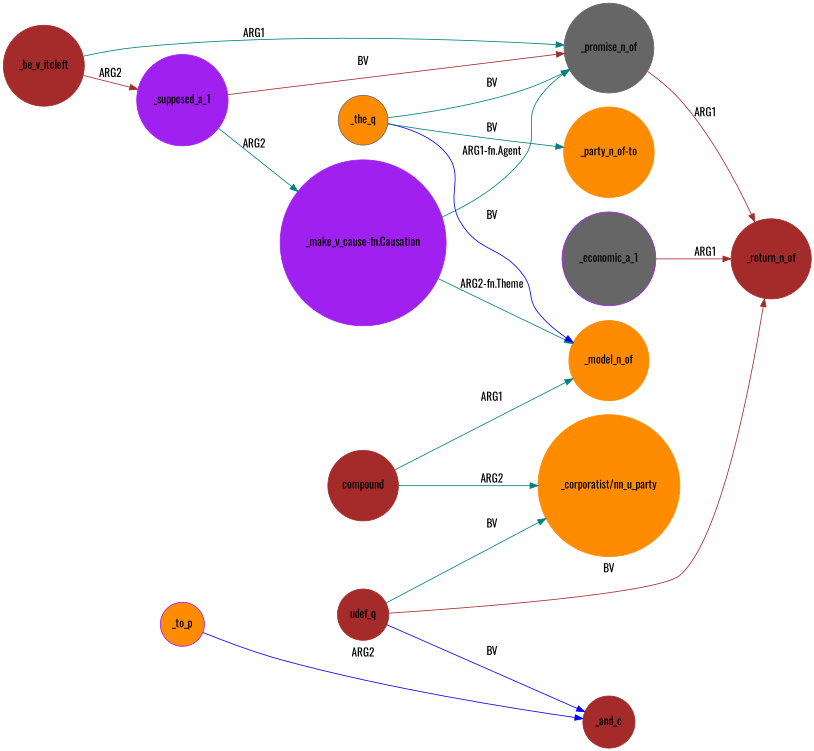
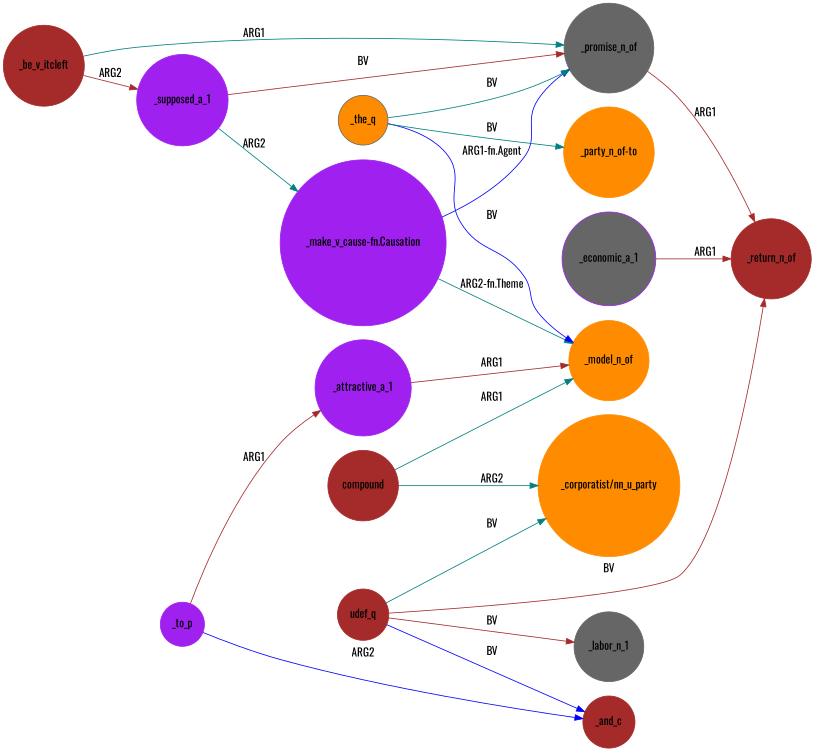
edge "_make_v_cause-fn.Causation" -> "_promise_n_of": color teal -> blue
node "_attractive_a_1": added
node "_to_p": fillcolor darkorange -> purple
node "_labor_n_1": added
